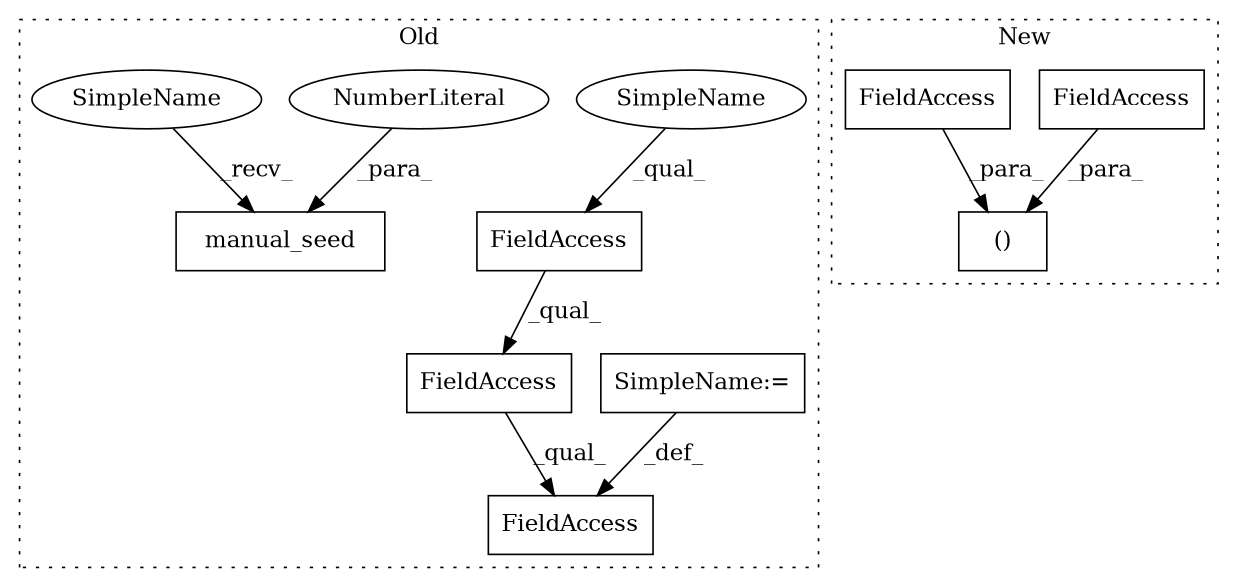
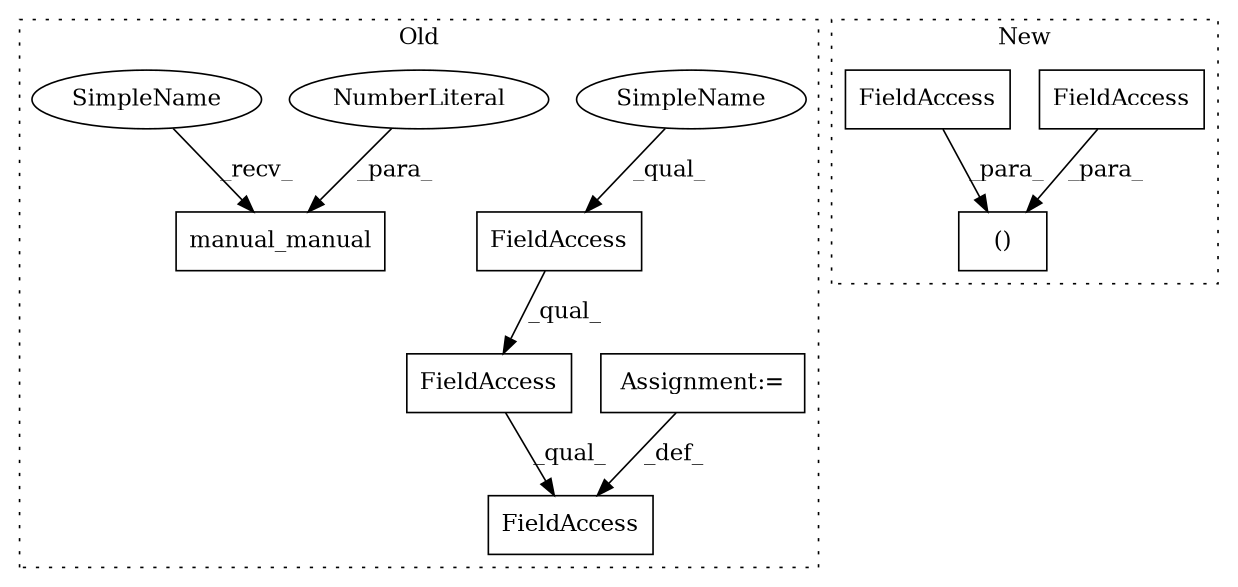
node "manual_seed": label "manual_seed" -> "manual_manual"
node "SimpleName:=": label "SimpleName:=" -> "Assignment:="
